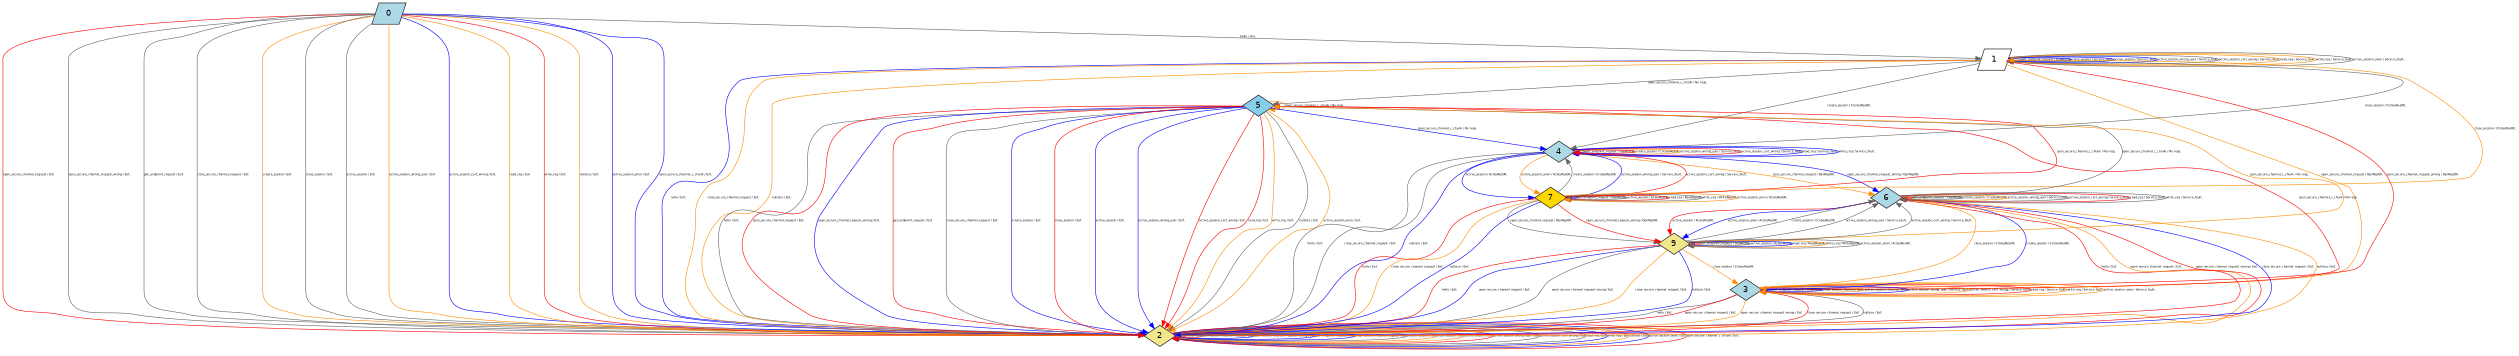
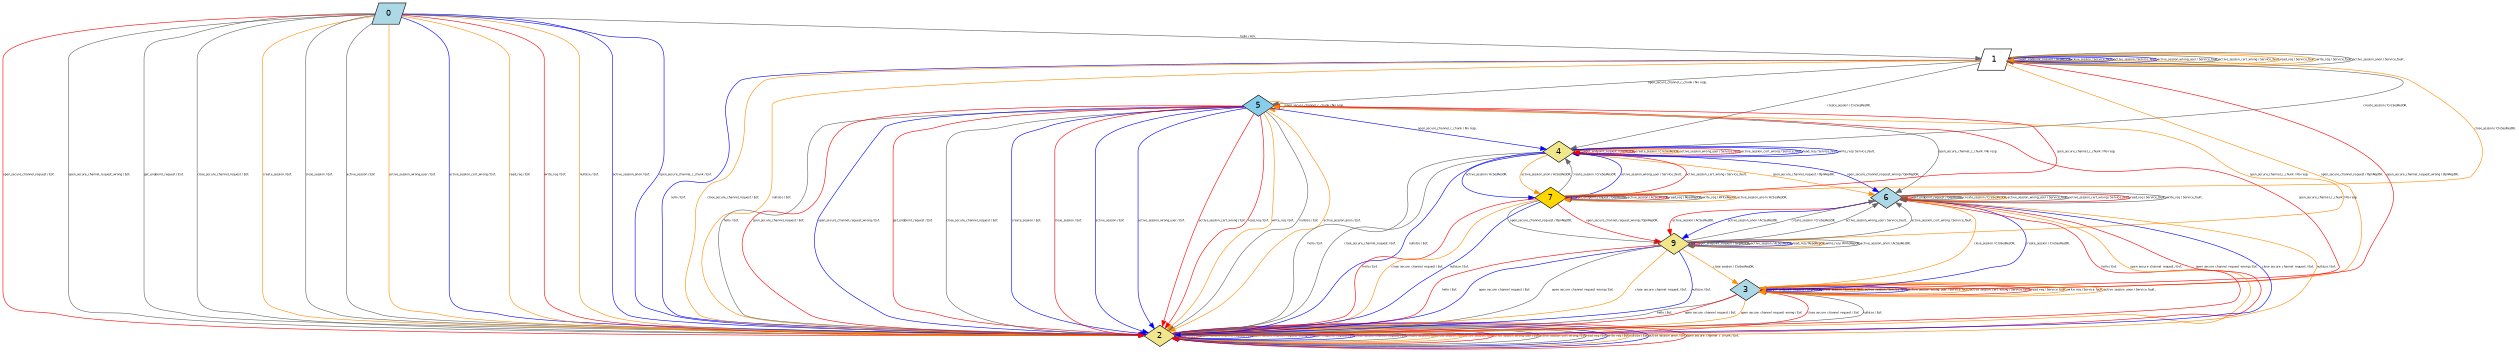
edge "4" -> "1": label "close_session / CloSesResOK," -> "create_session / CreSesResOK,"
edge "6" -> "5": reversed
node "4": fillcolor lightblue -> khaki
